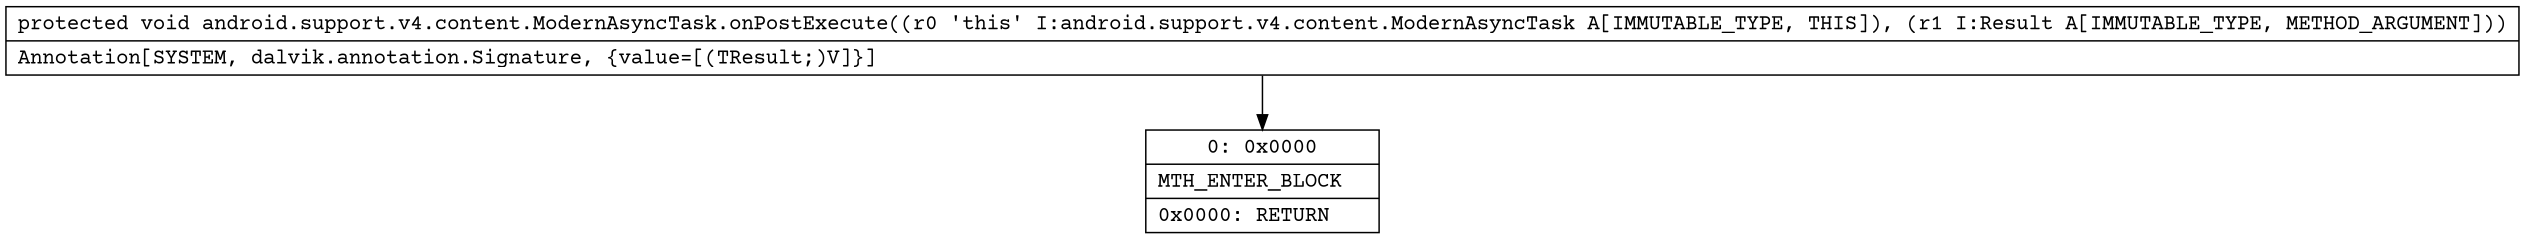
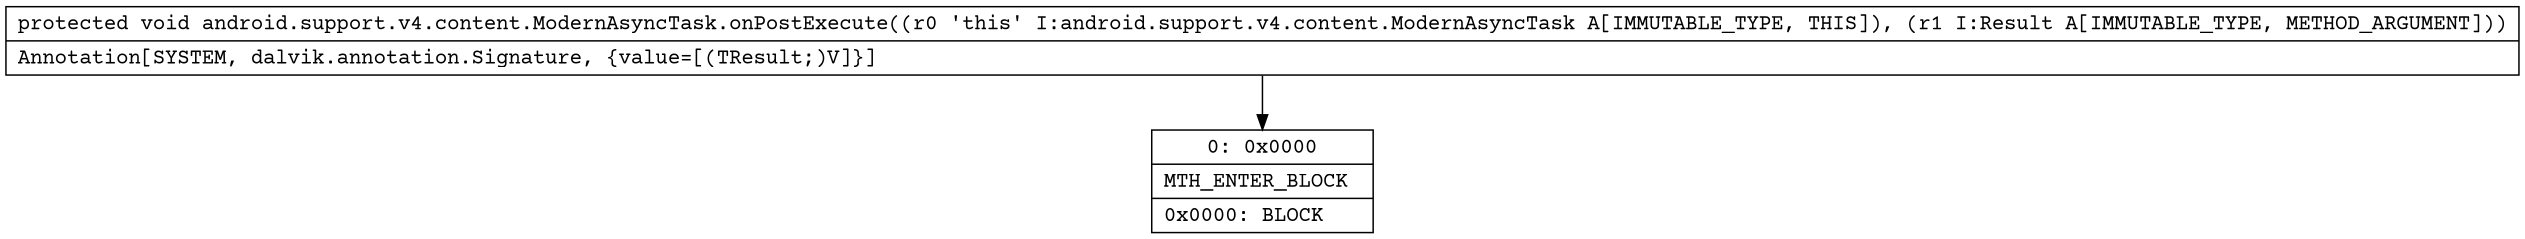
node "0: 0x0000": text "0x0000: RETURN" -> "0x0000: BLOCK"
